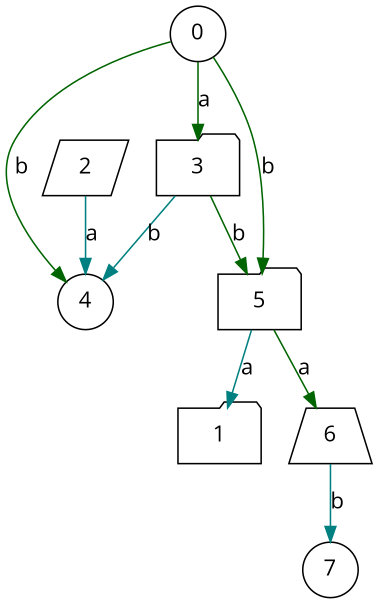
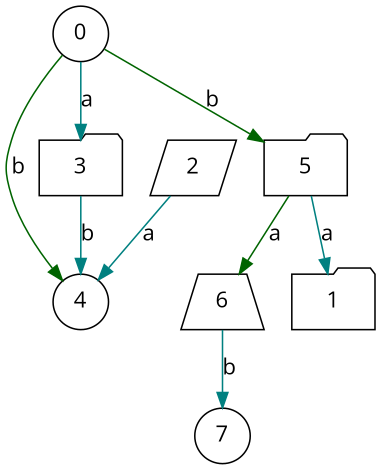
edge "0" -> "3": color darkgreen -> teal
edge "3" -> "5": removed, label "b"
